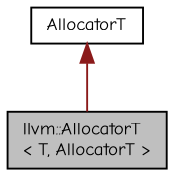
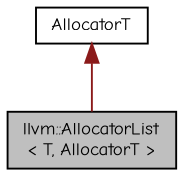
node "llvm::AllocatorT < T, AllocatorT >": label "llvm::AllocatorT < T, AllocatorT >" -> "llvm::AllocatorList < T, AllocatorT >"
